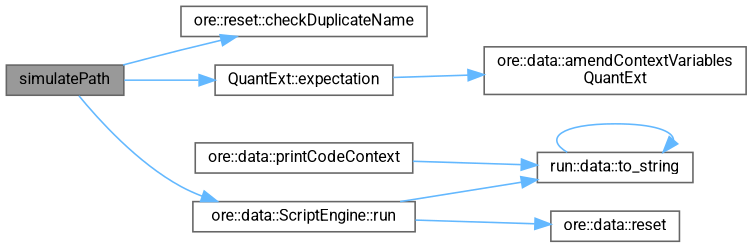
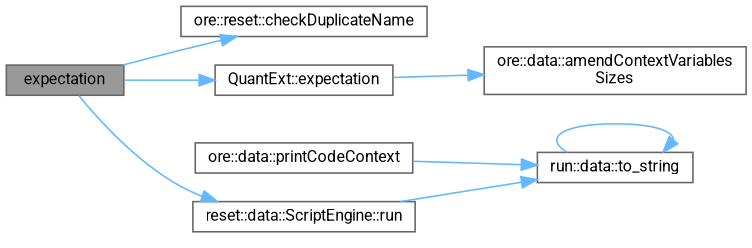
node "ore::data::amendContextVariables QuantExt": label "ore::data::amendContextVariables QuantExt" -> "ore::data::amendContextVariables Sizes"
node "simulatePath": label "simulatePath" -> "expectation"
node "ore::data::ScriptEngine::run": label "ore::data::ScriptEngine::run" -> "reset::data::ScriptEngine::run"
node "ore::data::reset": removed
